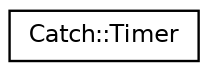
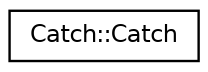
node "Catch::Timer": label "Catch::Timer" -> "Catch::Catch"
